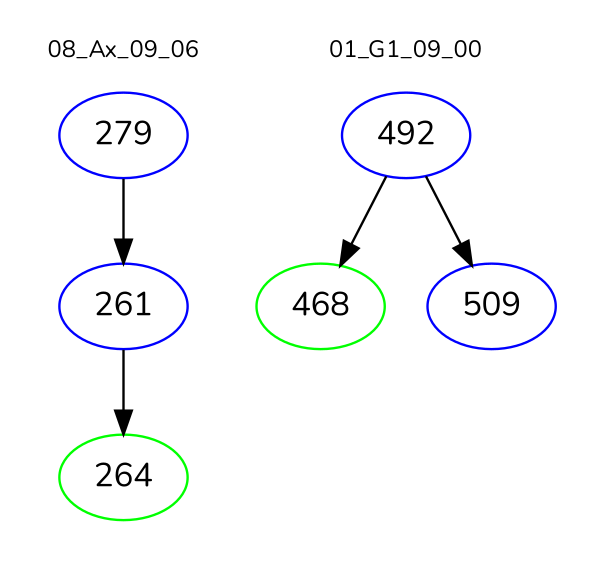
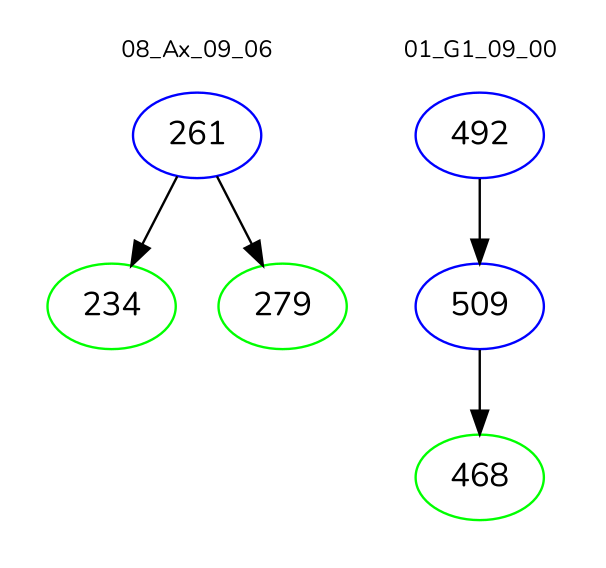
node "279": color blue -> green
edge "279" -> "261": reversed
edge "492" -> "468": now "509" -> "468"
node "264": label "264" -> "234"
